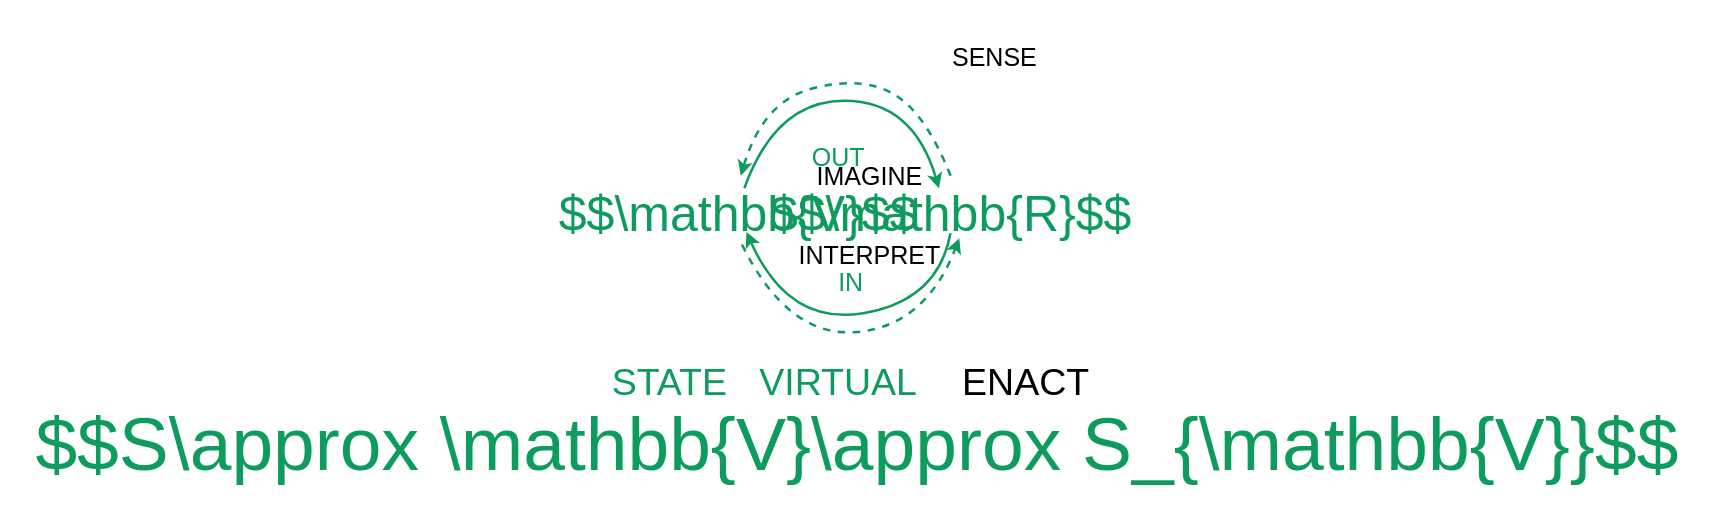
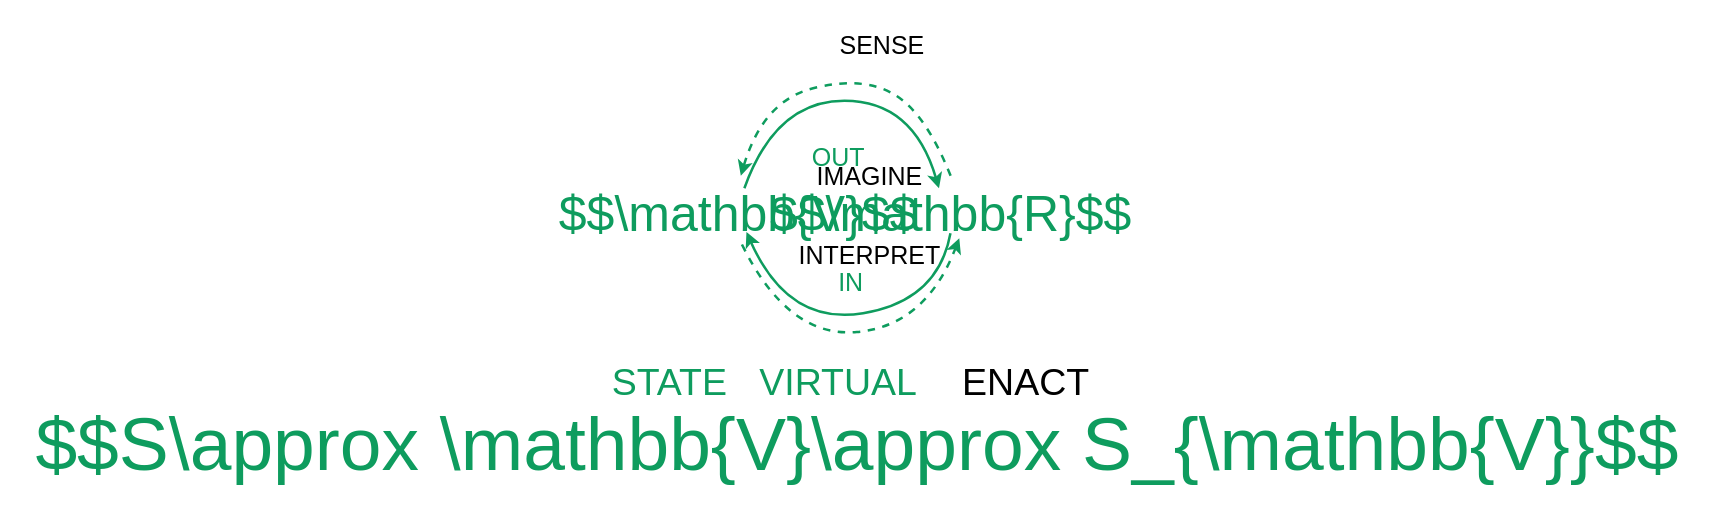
node "SENSE": moved (994, 57) -> (882, 44)
